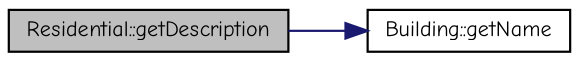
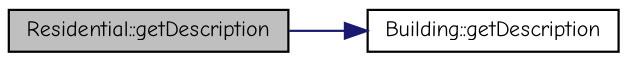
node "Building::getName": label "Building::getName" -> "Building::getDescription"
